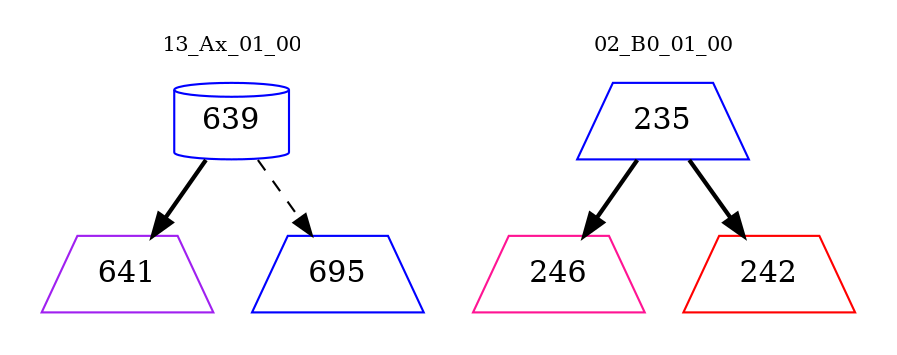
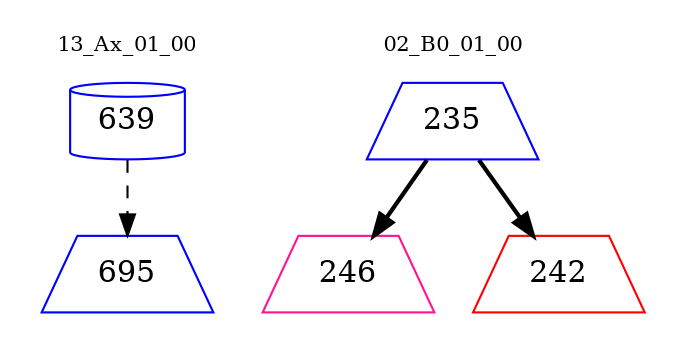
node "641": removed
